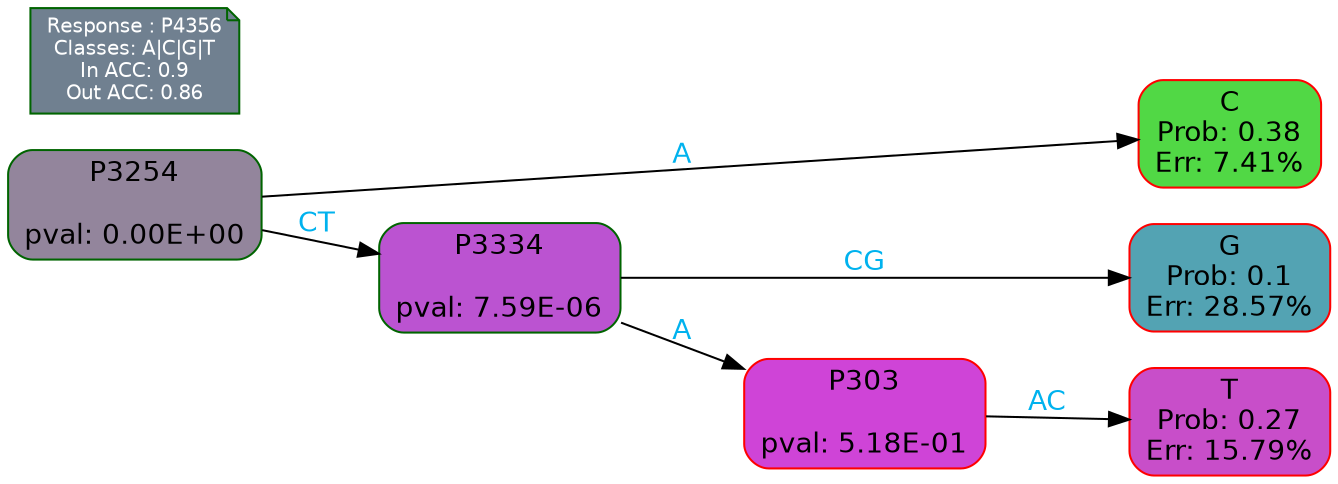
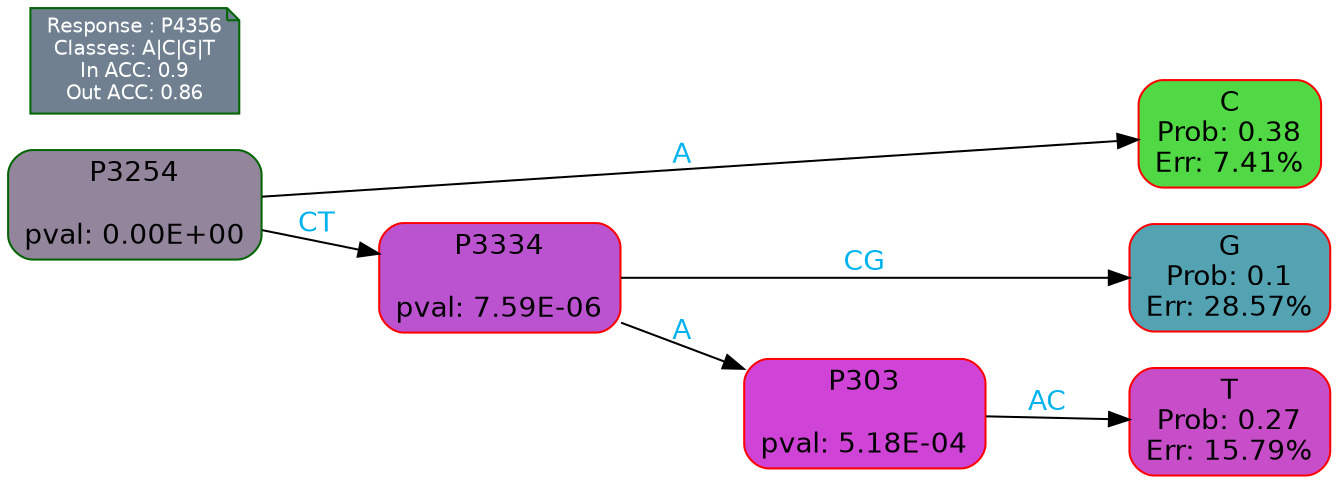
node "P3334 pval: 7.59E-06": color darkgreen -> red
node "P303 pval: 5.18E-01": label "P303 pval: 5.18E-01" -> "P303 pval: 5.18E-04"
